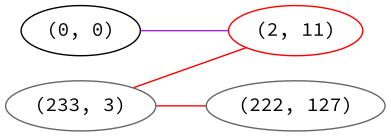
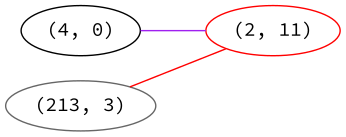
node "(0, 0)": label "(0, 0)" -> "(4, 0)"
node "(233, 3)": label "(233, 3)" -> "(213, 3)"
node "(222, 127)": removed
